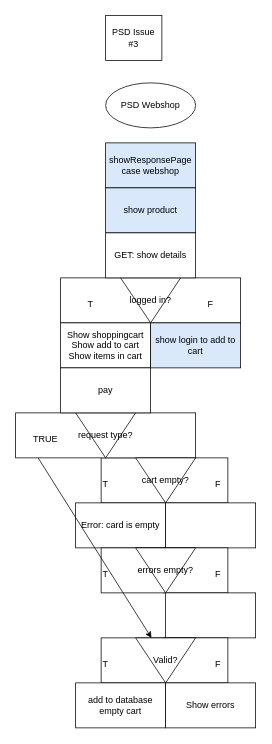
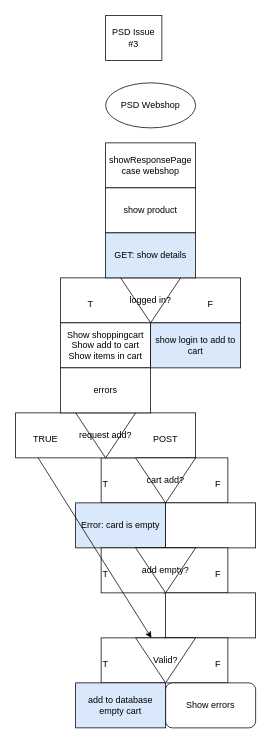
node "showResponsePage case webshop": fillcolor #dae8fc -> #ffffff
node "show product": fillcolor #dae8fc -> #ffffff
node "GET: show details": fillcolor #ffffff -> #dae8fc
node "pay": label "pay" -> "errors"
node "request type?": label "request type?" -> "request add?"
node "POST": added
node "cart empty?": label "cart empty?" -> "cart add?"
node "Error: card is empty": fillcolor #ffffff -> #dae8fc
node "errors empty?": label "errors empty?" -> "add empty?"
node "add to database empty cart": fillcolor #ffffff -> #dae8fc
node "Show errors": shape rectangle -> rounded rectangle
